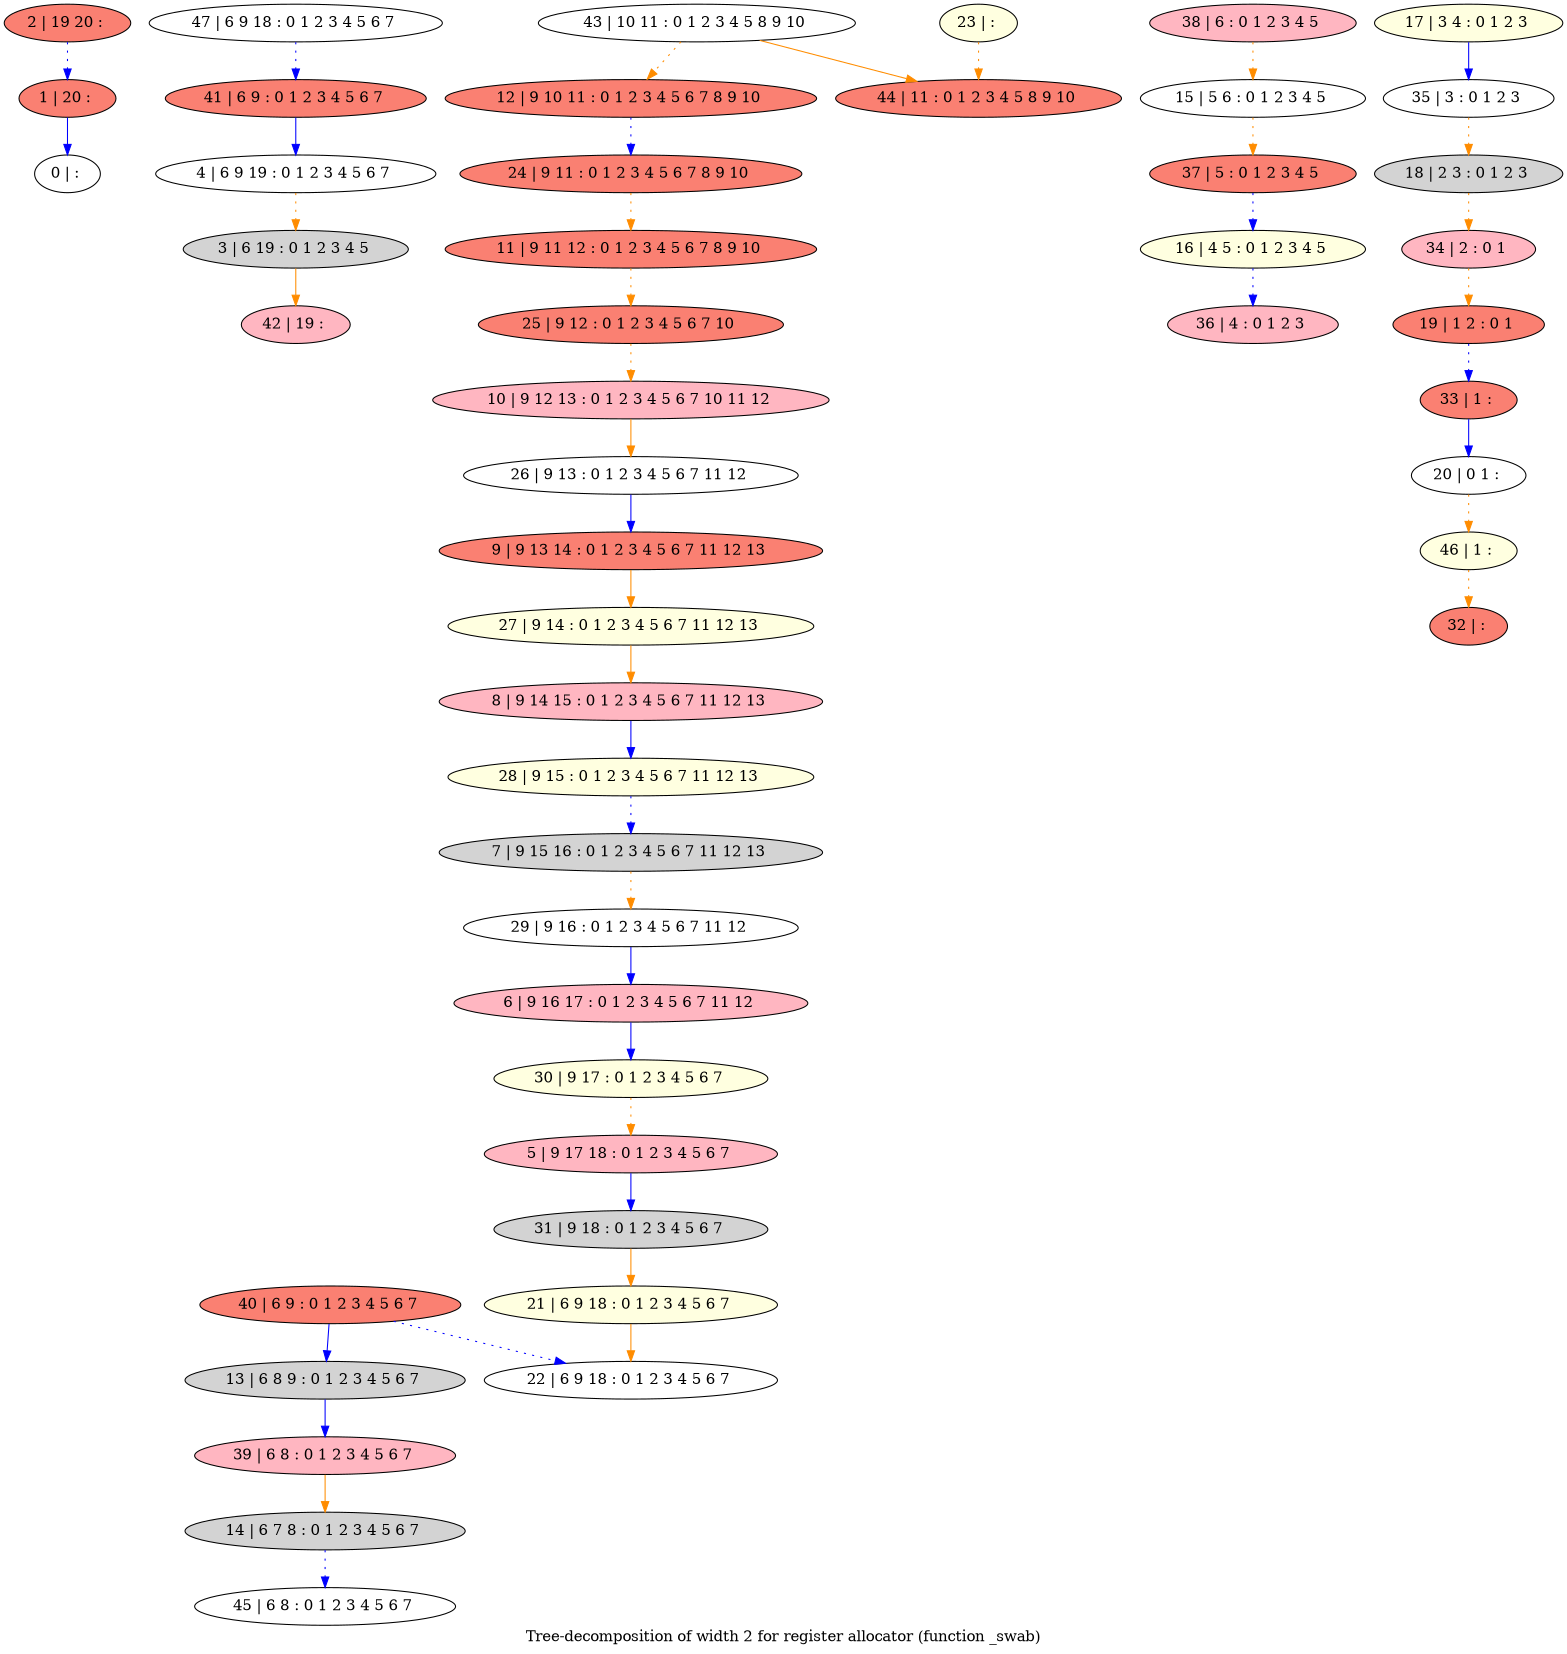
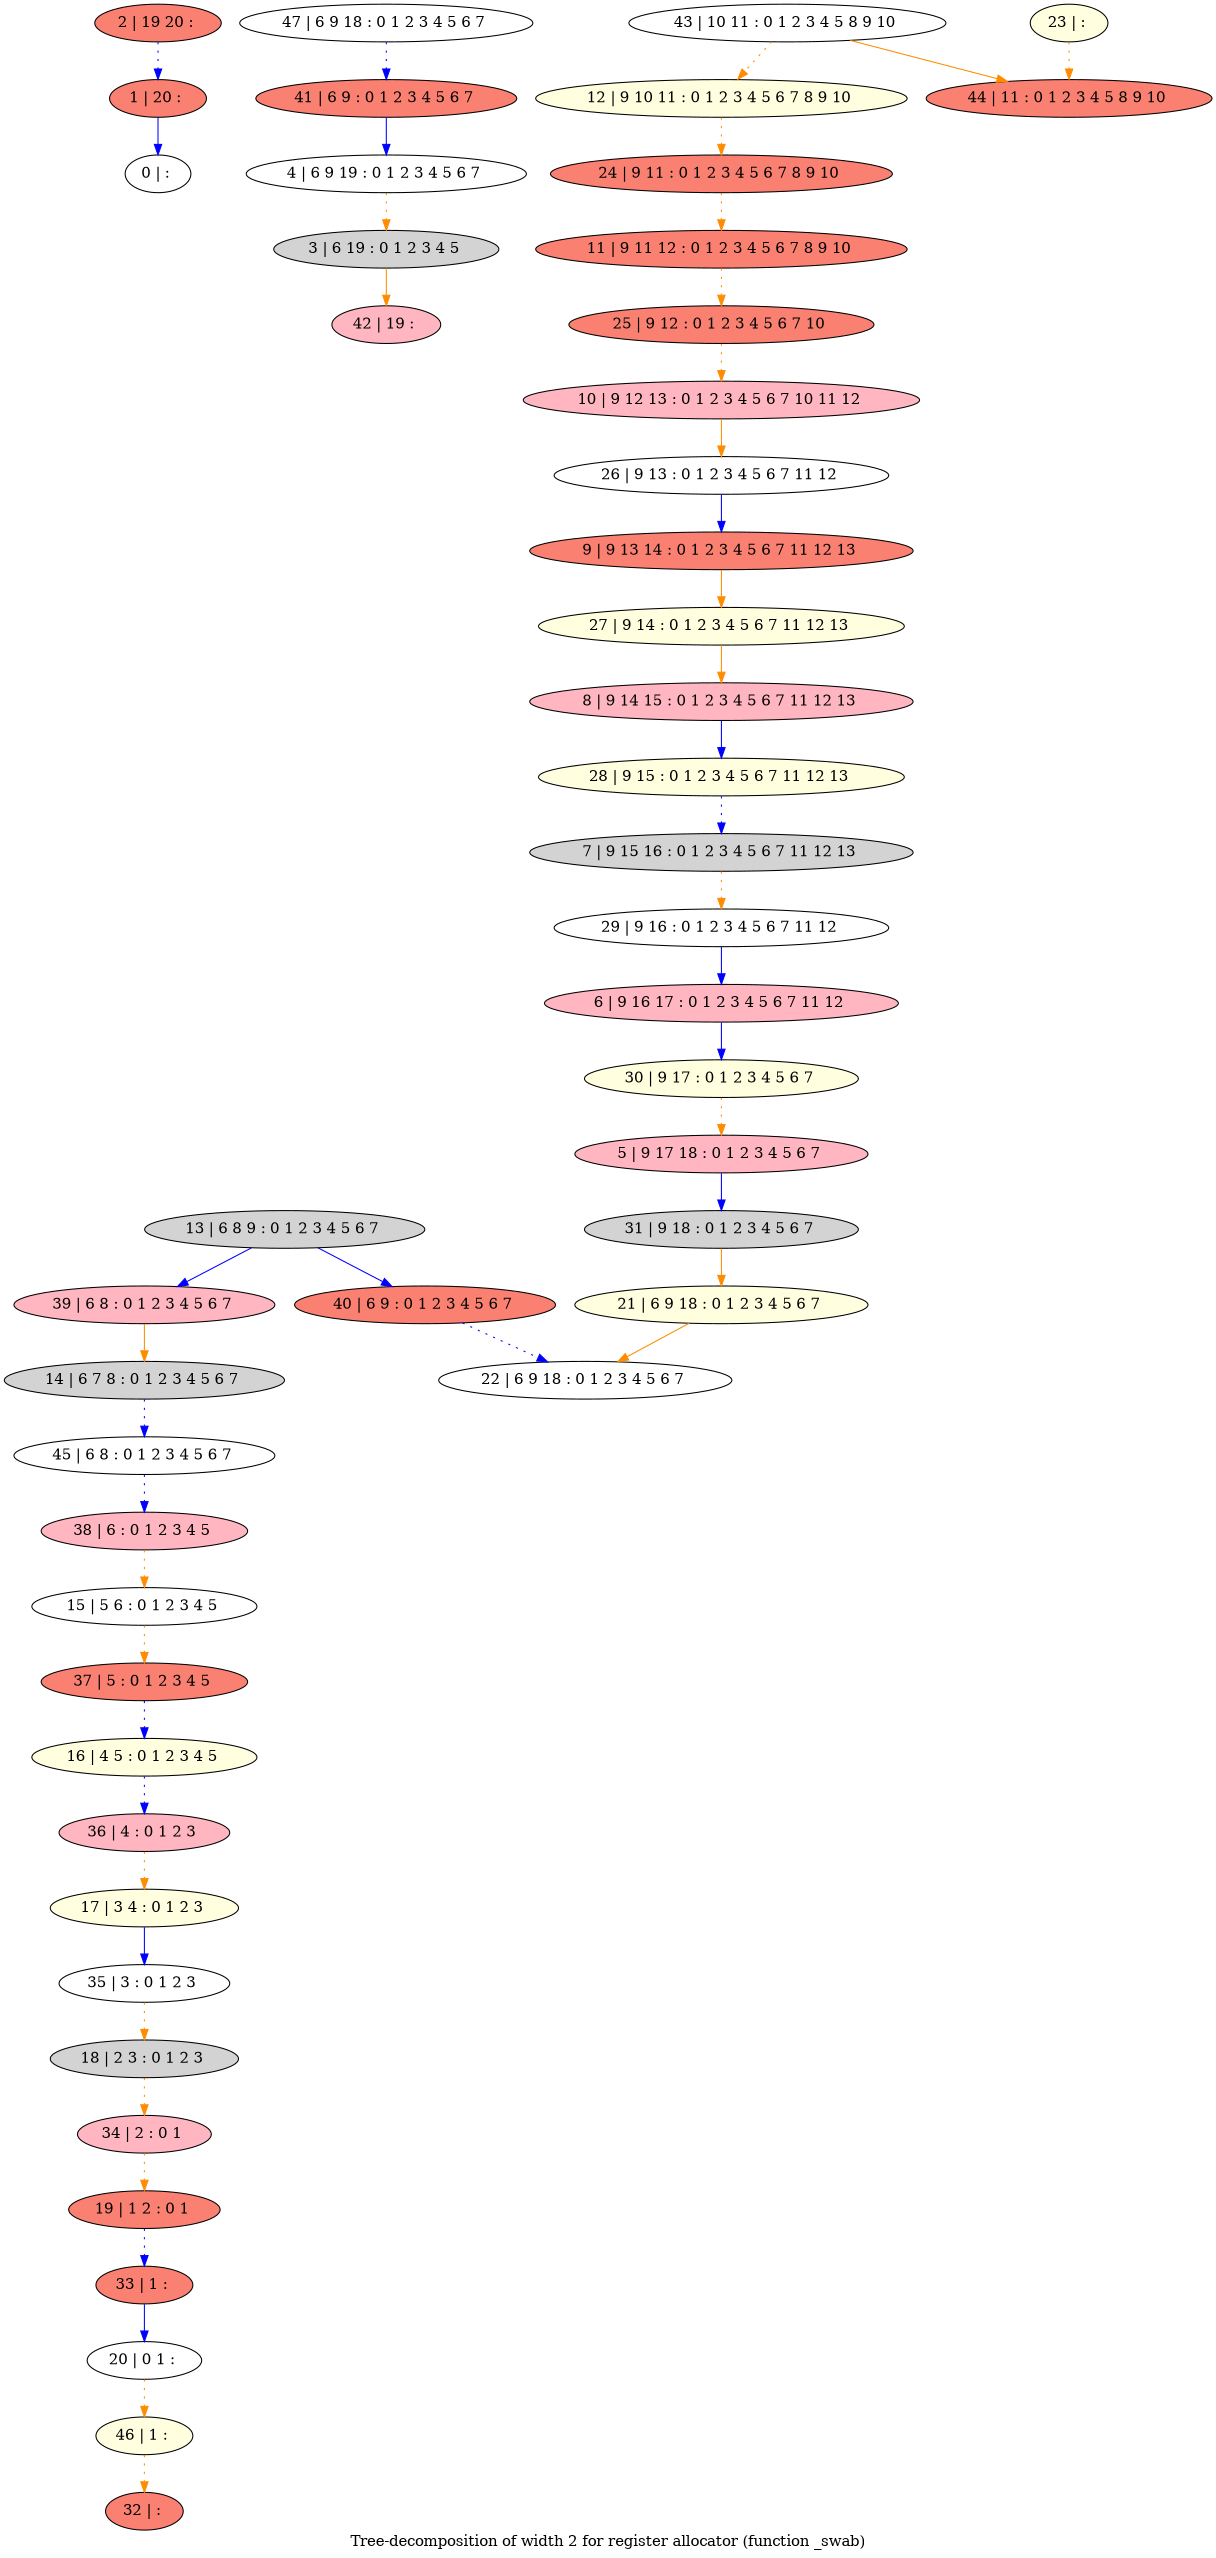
node "12 | 9 10 11 : 0 1 2 3 4 5 6 7 8 9 10": fillcolor salmon -> lightyellow
edge "12 | 9 10 11 : 0 1 2 3 4 5 6 7 8 9 10" -> "24 | 9 11 : 0 1 2 3 4 5 6 7 8 9 10": color blue -> darkorange
edge "40 | 6 9 : 0 1 2 3 4 5 6 7" -> "13 | 6 8 9 : 0 1 2 3 4 5 6 7": reversed
edge "45 | 6 8 : 0 1 2 3 4 5 6 7" -> "38 | 6 : 0 1 2 3 4 5": added
edge "36 | 4 : 0 1 2 3" -> "17 | 3 4 : 0 1 2 3": added
